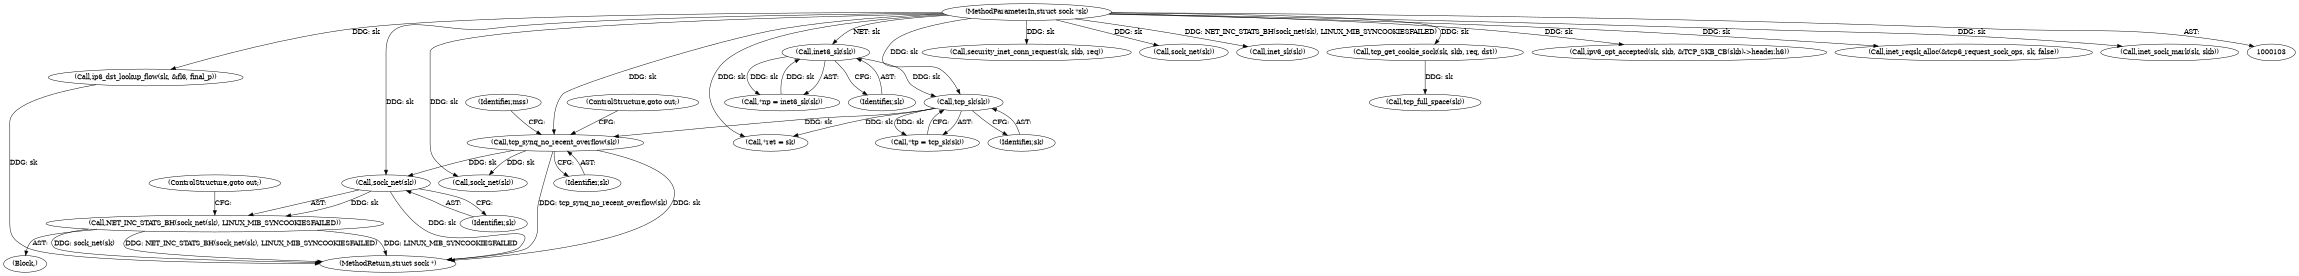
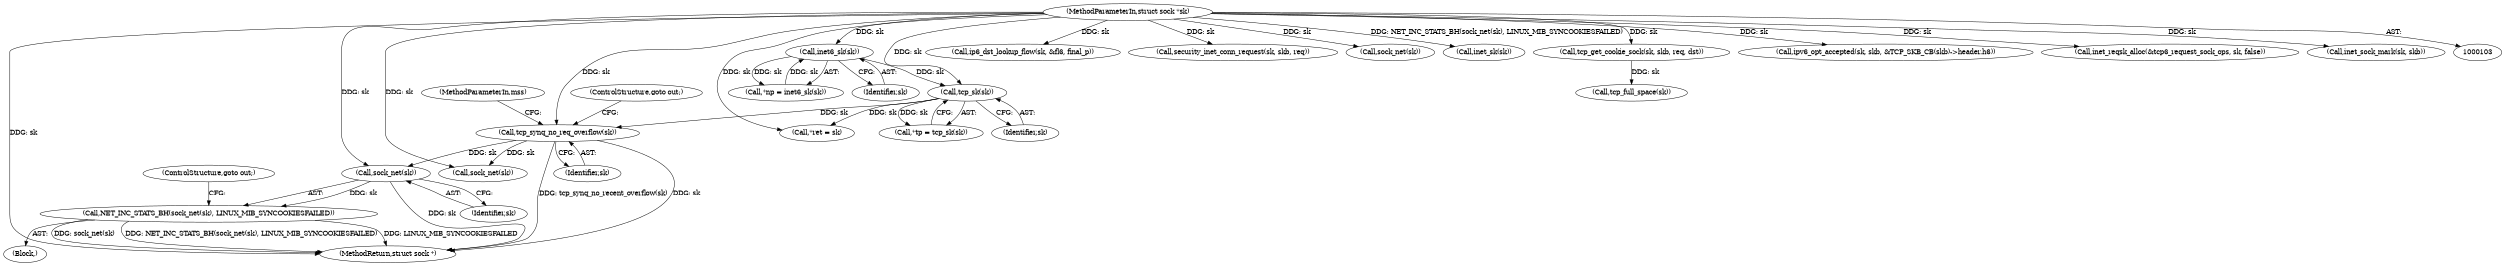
edge "(MethodParameterIn,struct sock *sk)" -> "(Call,inet6_sk(sk))": label "NET: sk" -> "DDG: sk"
node "(Identifier,mss)": label "(Identifier,mss)" -> "(MethodParameterIn,mss)"
node "(Call,tcp_synq_no_recent_overflow(sk))": label "(Call,tcp_synq_no_recent_overflow(sk))" -> "(Call,tcp_synq_no_req_overflow(sk))"
edge "(Call,ip6_dst_lookup_flow(sk, &fl6, final_p))" -> "(MethodReturn,struct sock *)": now "(MethodParameterIn,struct sock *sk)" -> "(MethodReturn,struct sock *)"
